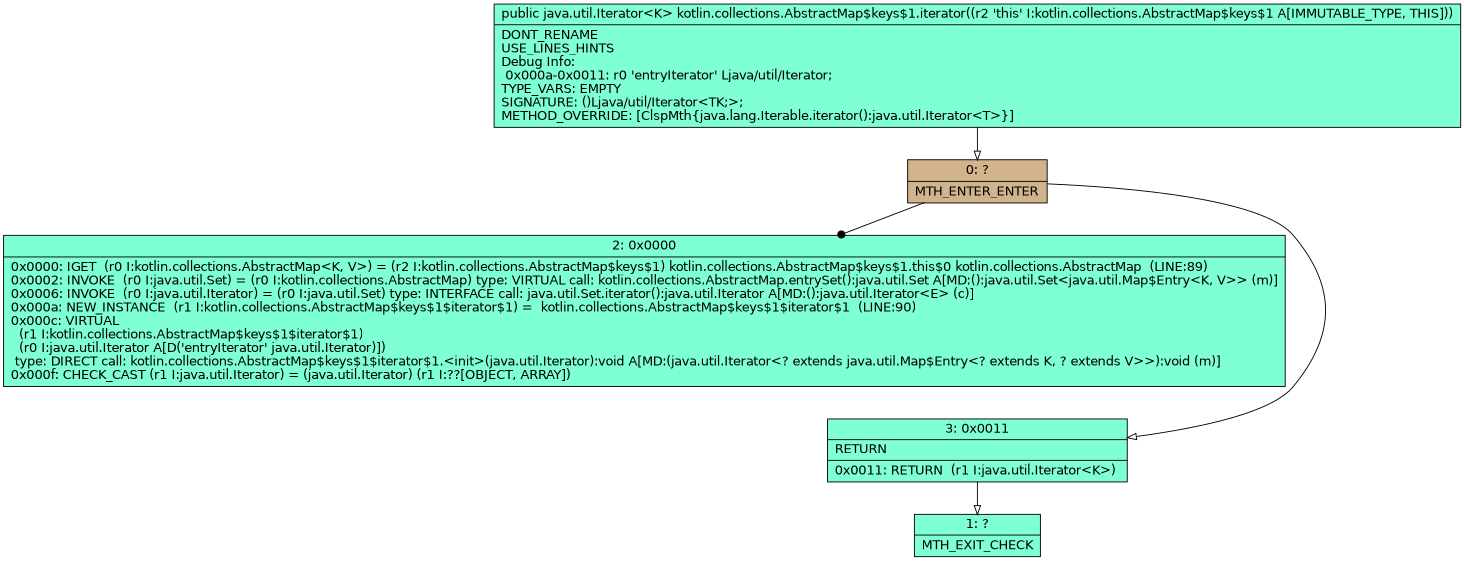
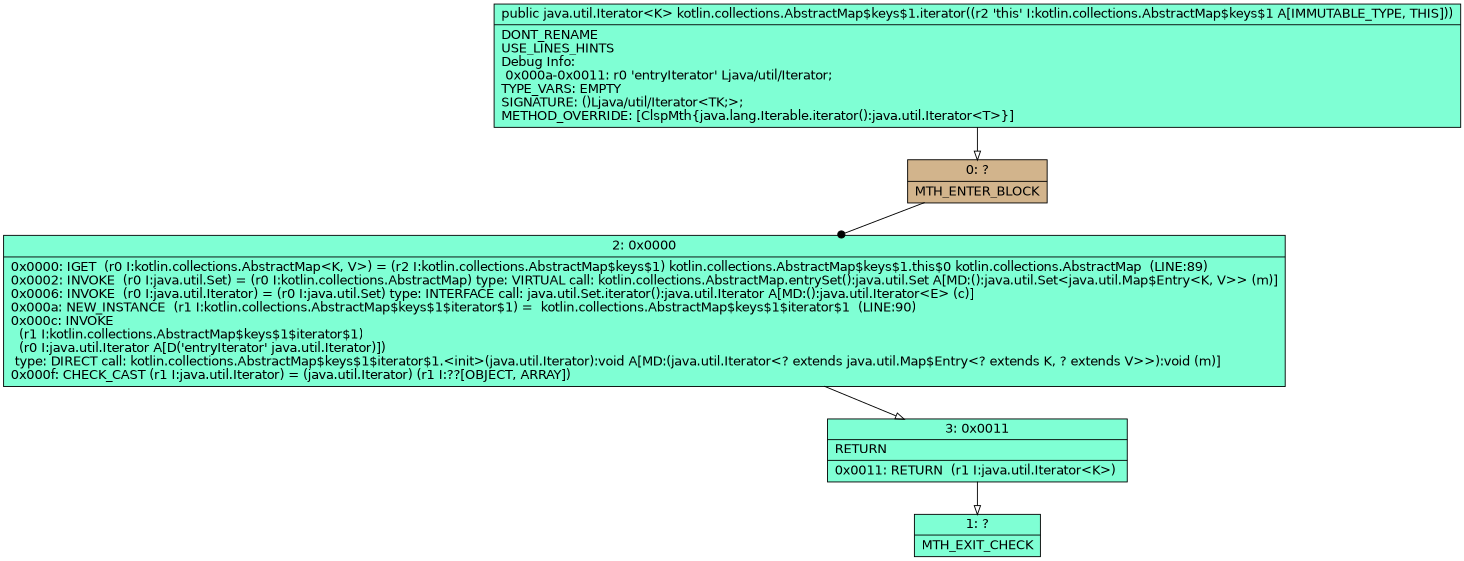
node "0: ?": text "MTH_ENTER_ENTER" -> "MTH_ENTER_BLOCK"
edge "0: ?" -> "3: 0x0011": now "2: 0x0000" -> "3: 0x0011"
node "2: 0x0000": text "0x000c: VIRTUAL" -> "0x000c: INVOKE"
